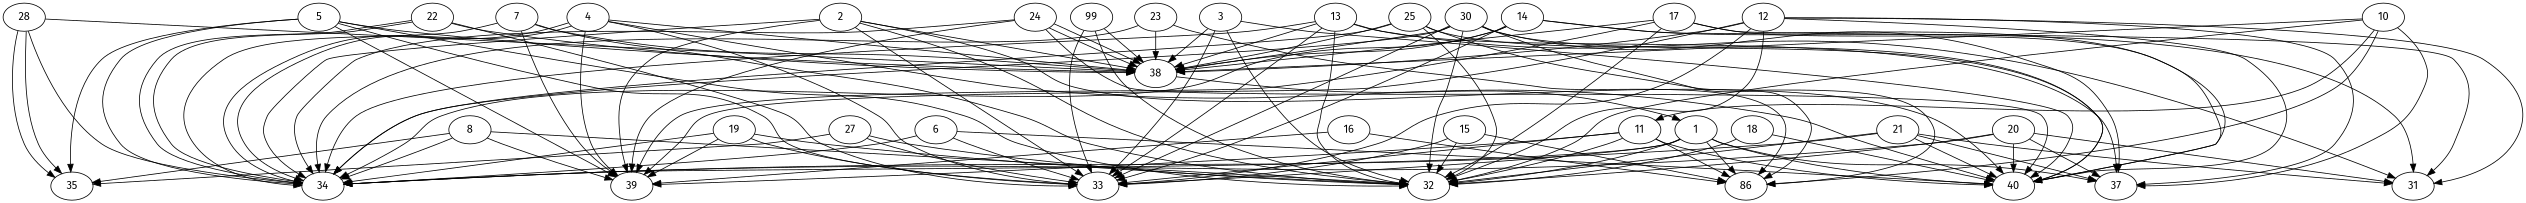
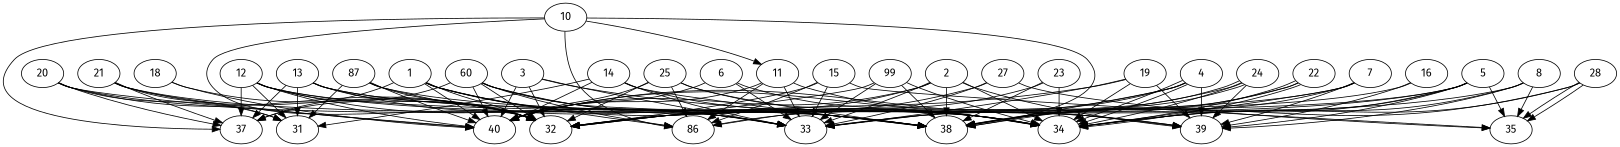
node "30": label "30" -> "60"
node "17": label "17" -> "87"
edge "38" -> "1": reversed
edge "99" -> "34": added
edge "15" -> "35": added
edge "11" -> "32": removed
